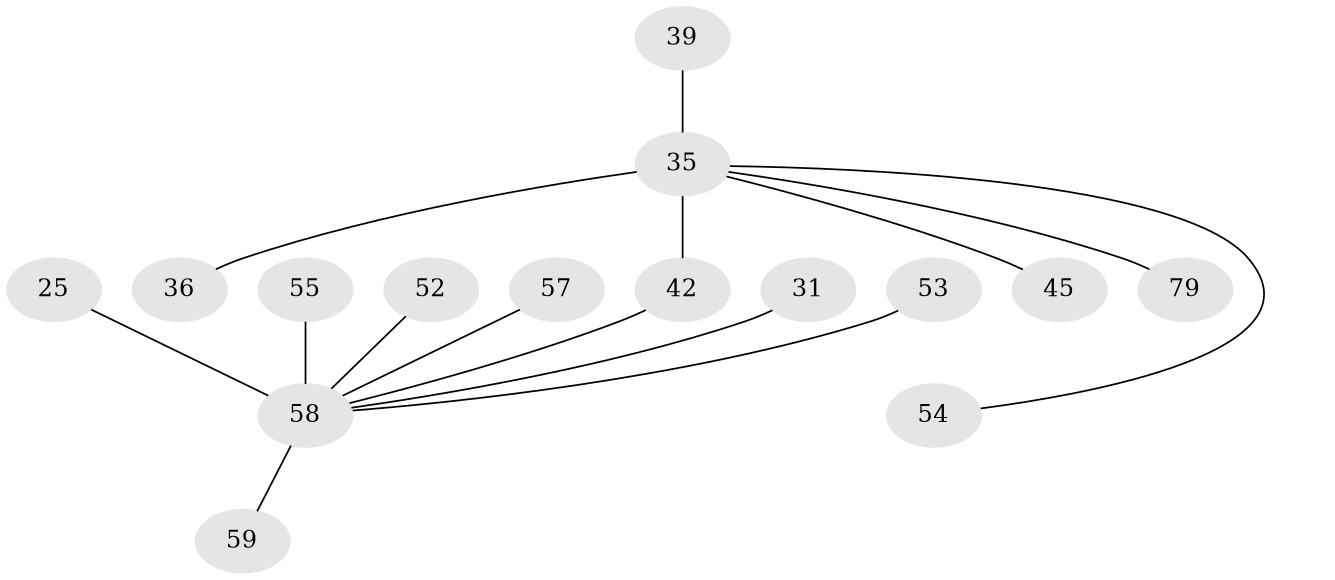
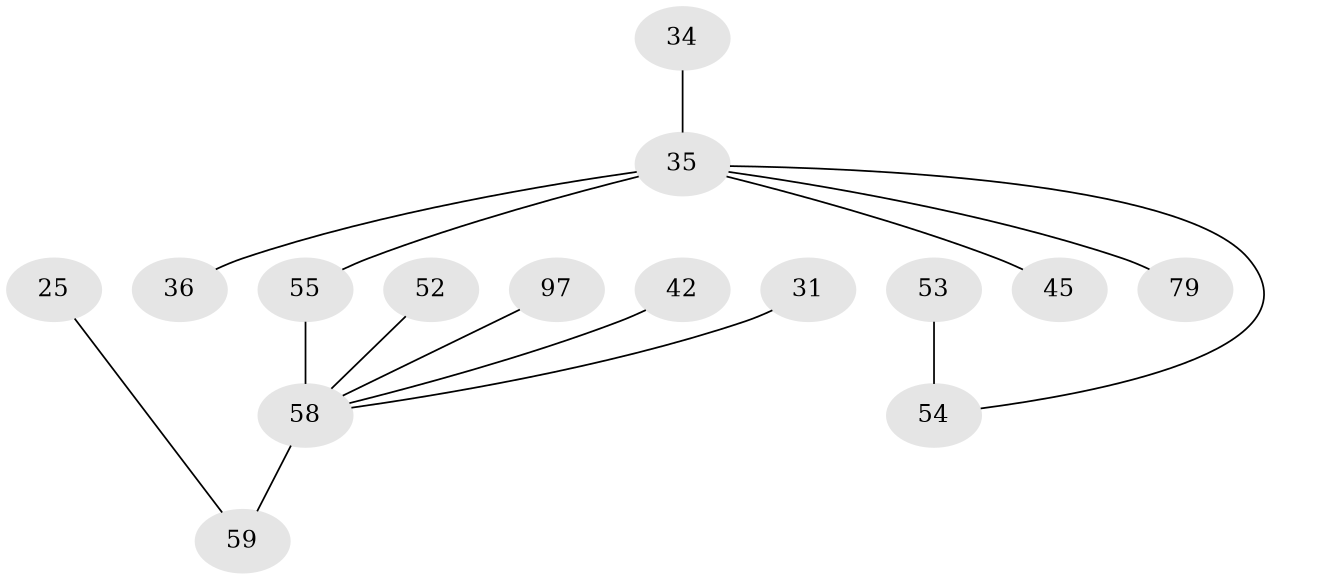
node "39": label "39" -> "34"
edge "35" -- "42": now "35" -- "55"
node "57": label "57" -> "97"
edge "25" -- "58": now "25" -- "59"
edge "53" -- "58": now "53" -- "54"
